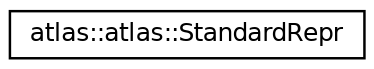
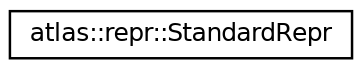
node "atlas::atlas::StandardRepr": label "atlas::atlas::StandardRepr" -> "atlas::repr::StandardRepr"
